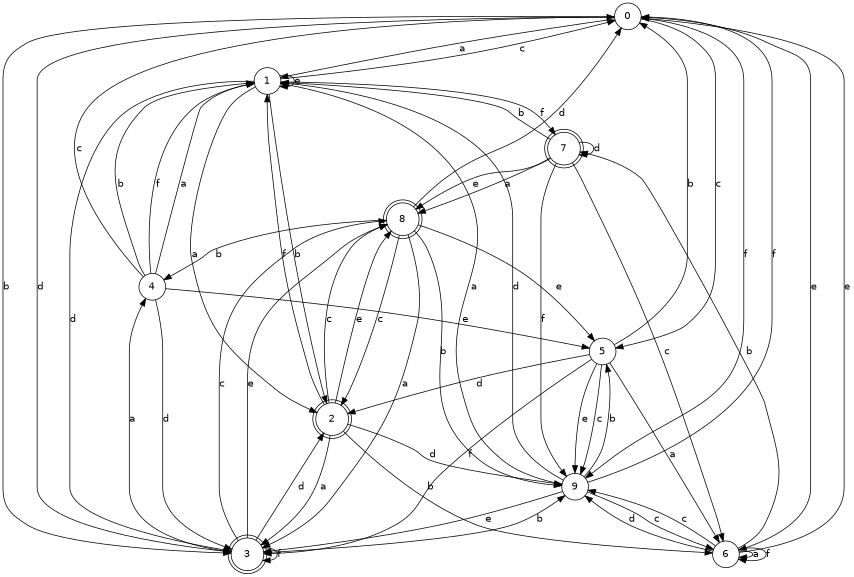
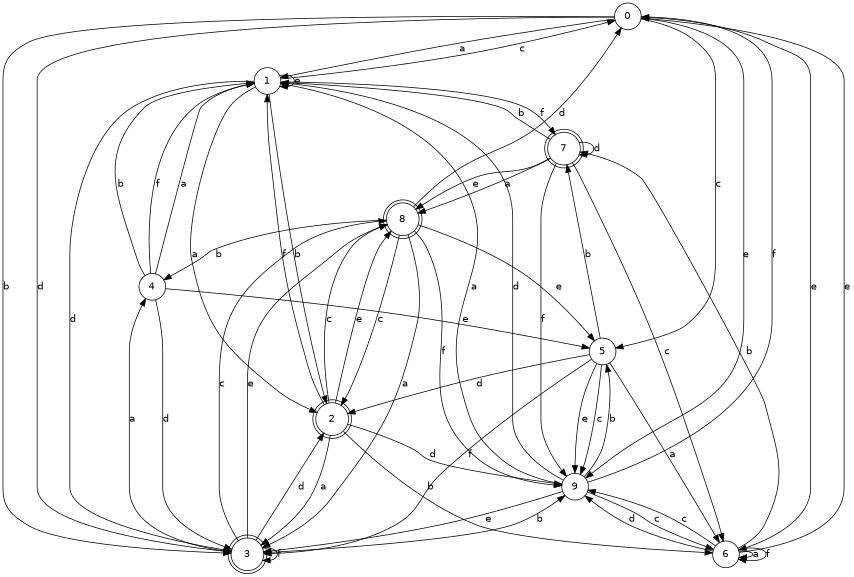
edge "4" -> "0": removed, label "c"
edge "5" -> "0": now "5" -> "7"
edge "0" -> "9": label "f" -> "e"
edge "8" -> "9": label "b" -> "f"
